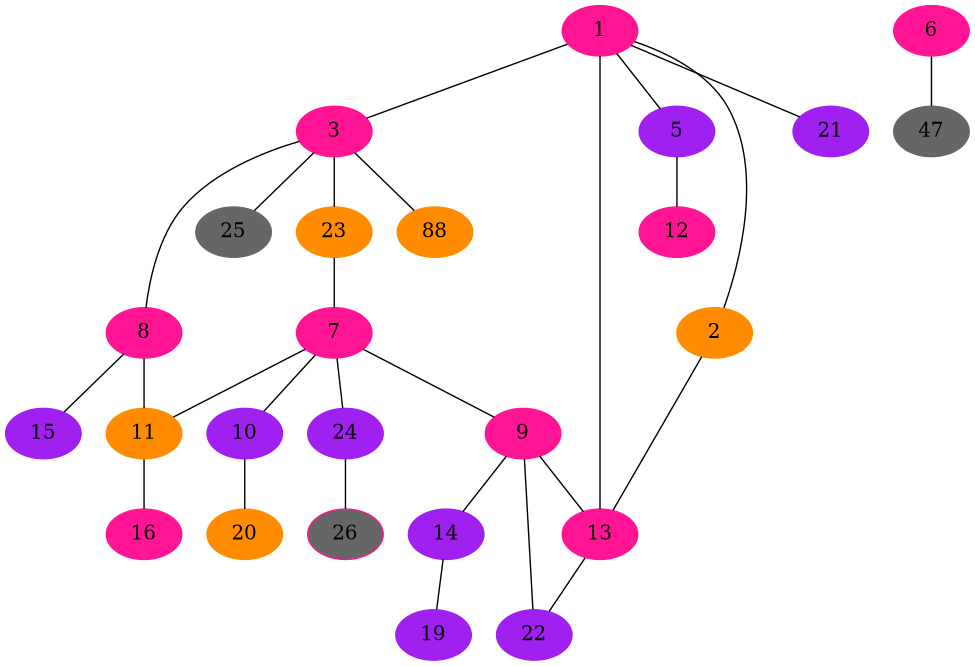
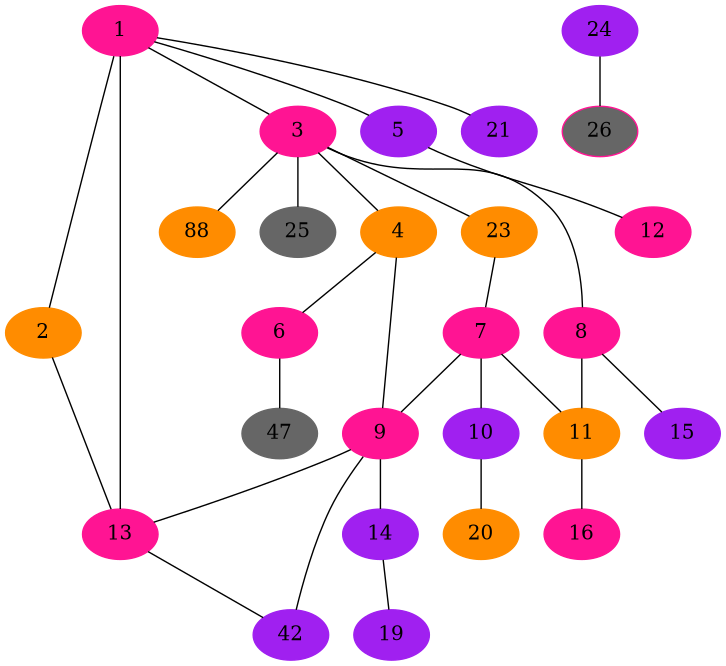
node "4": added
edge "7" -- "24": removed
node "22": label "22" -> "42"
